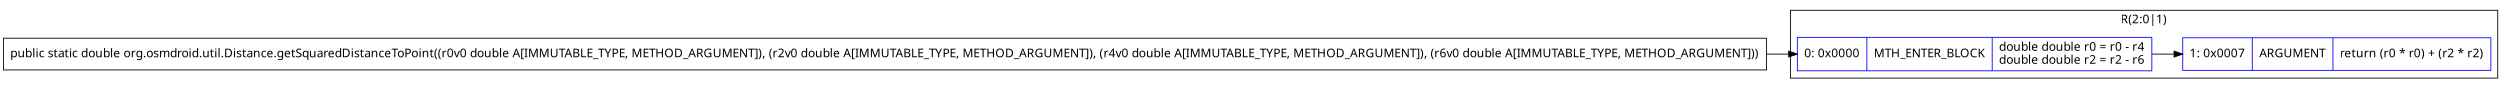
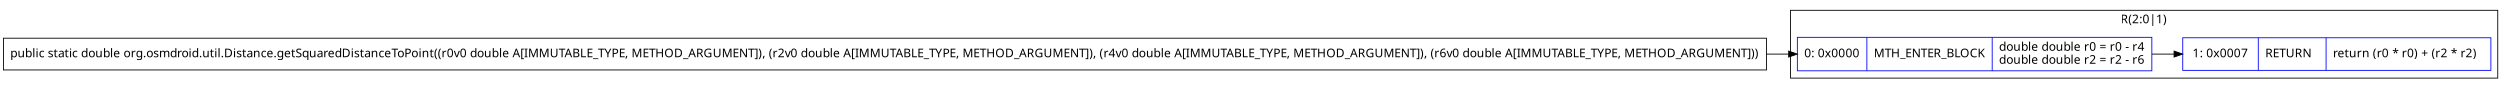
node "1: 0x0007": text "ARGUMENT" -> "RETURN"
